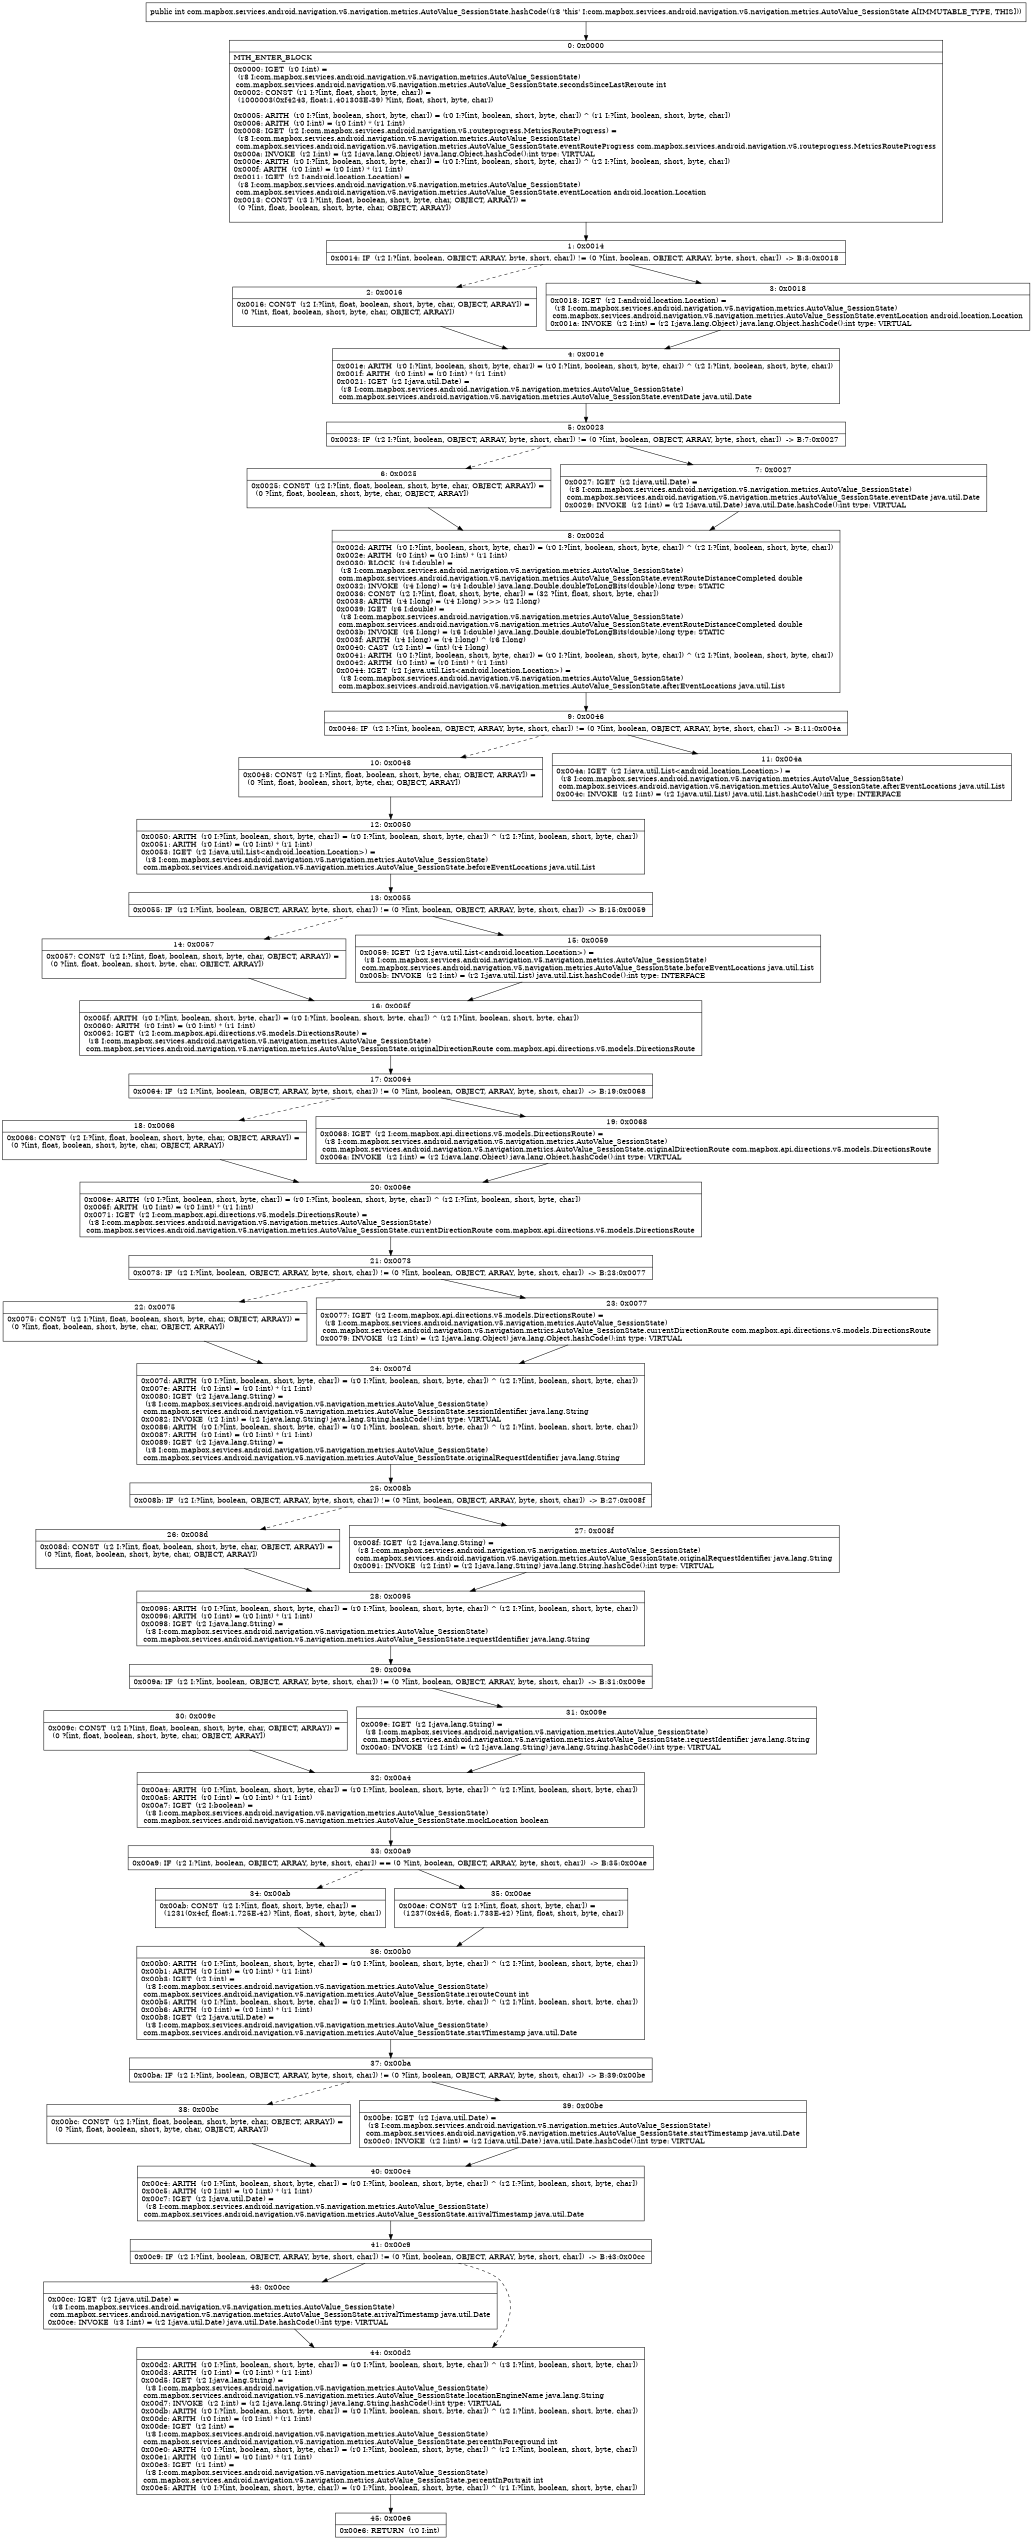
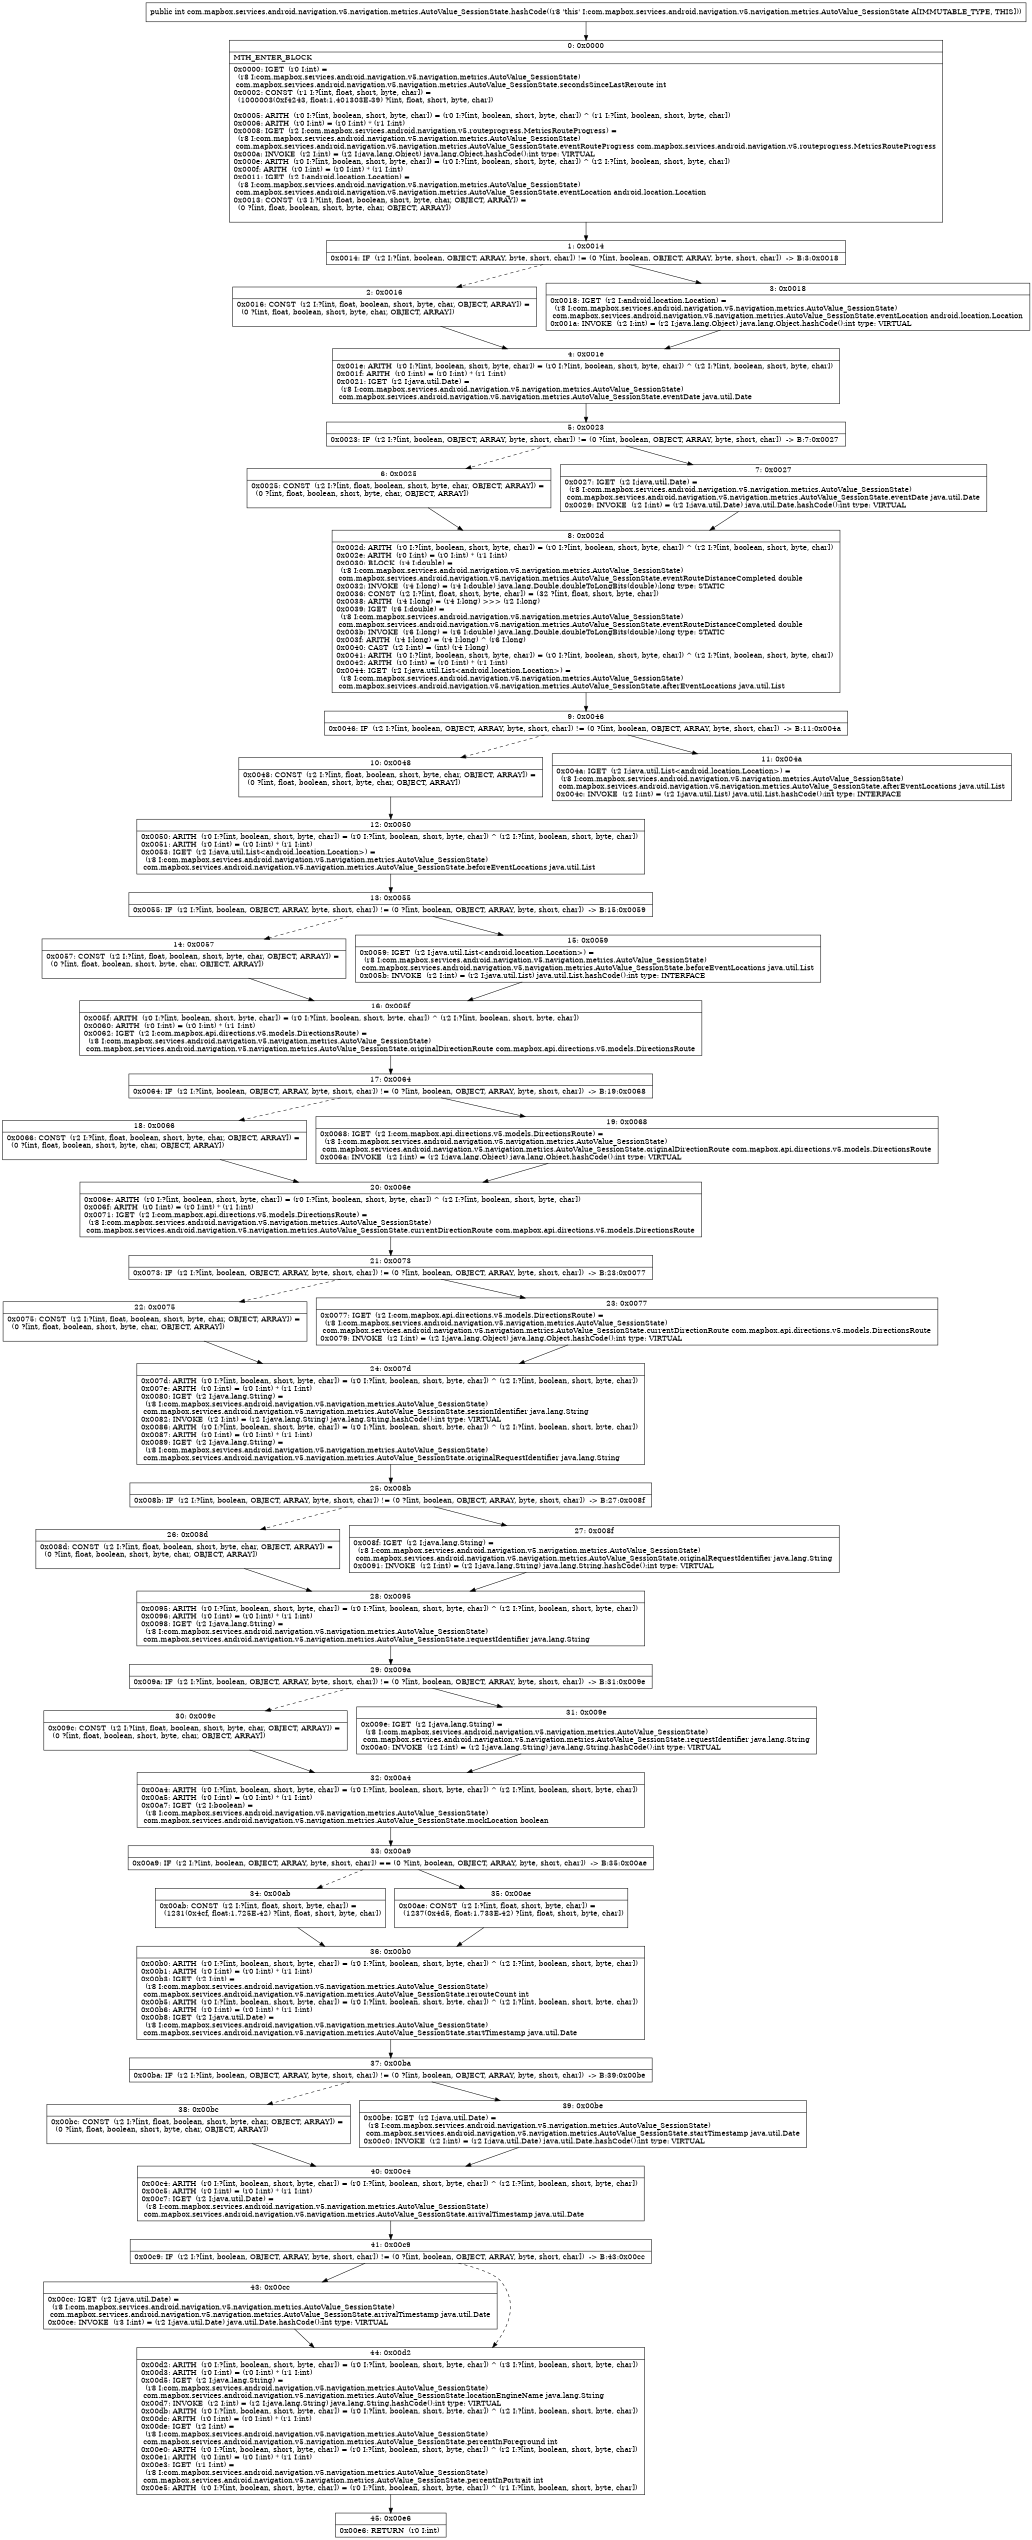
edge "29: 0x009a" -> "30: 0x009c": added
